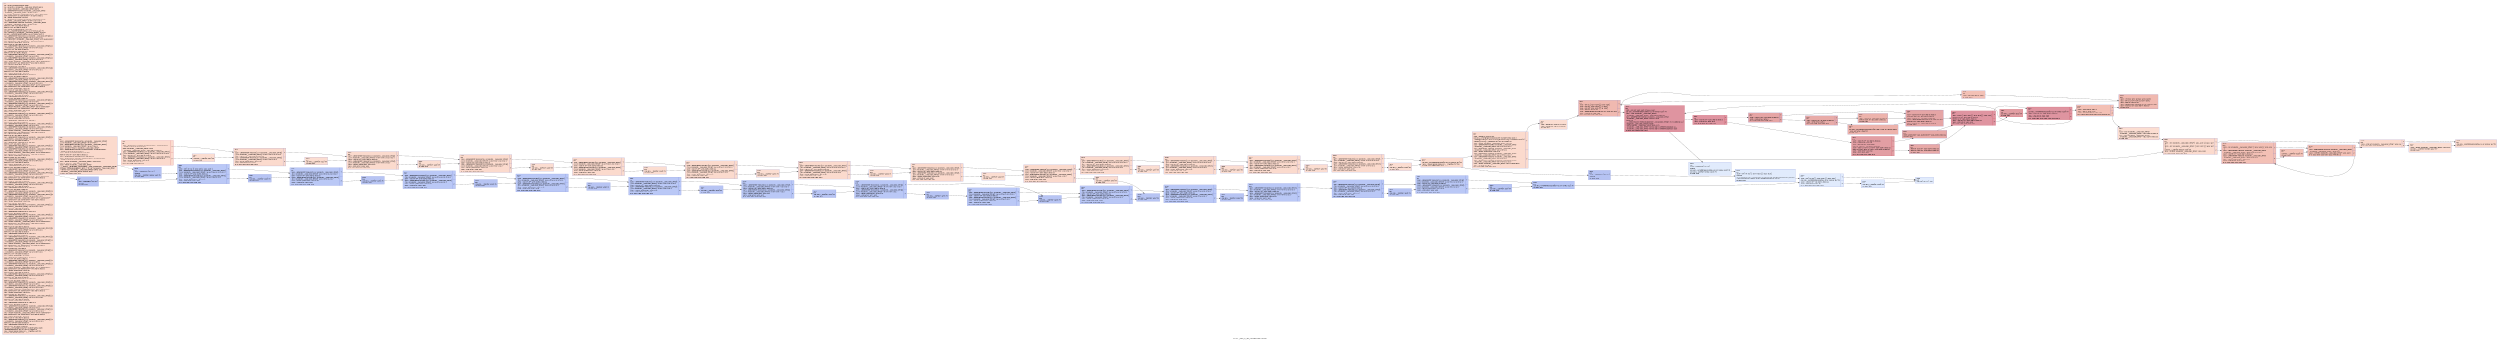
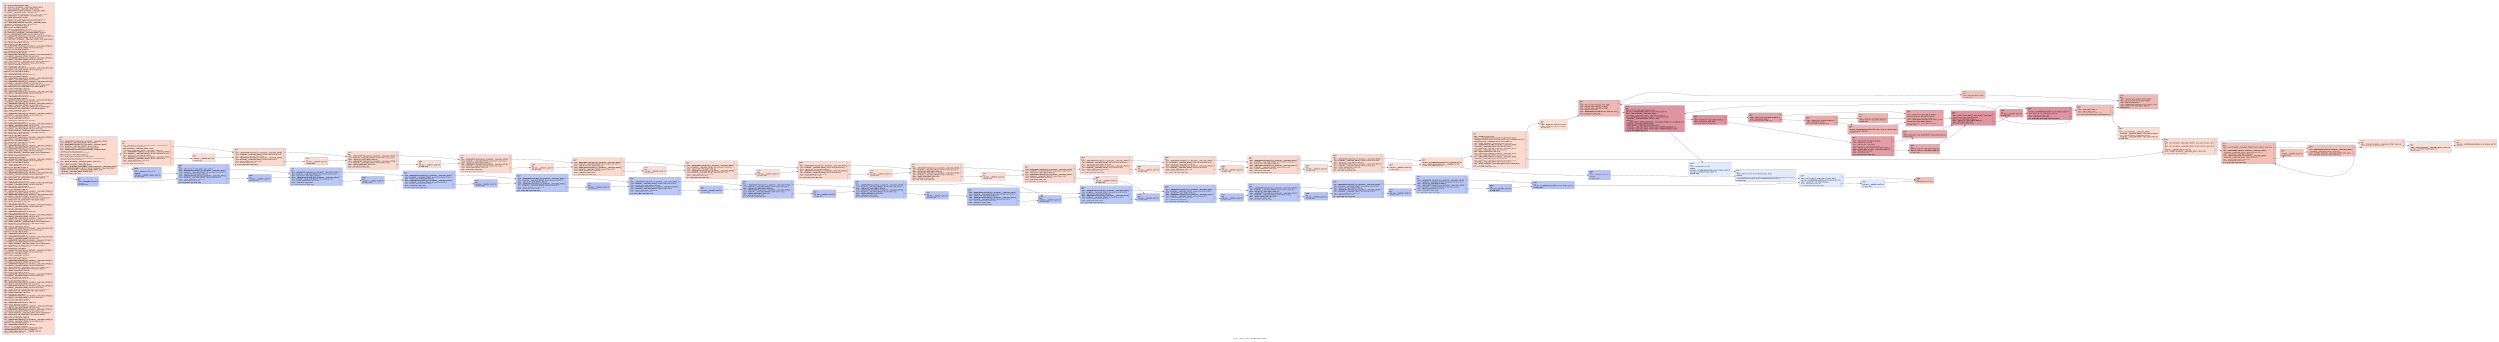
node "%245:": fillcolor #bbd1f870 -> #e5705870
node "%309:": added
